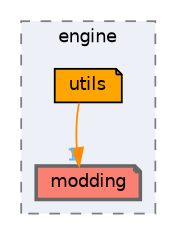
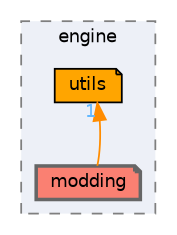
edge "utils" -> "modding": reversed
